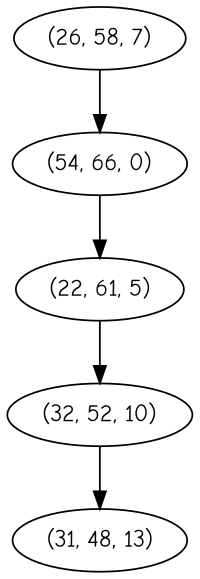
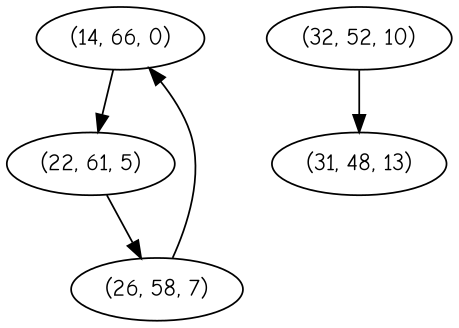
node "(54, 66, 0)": label "(54, 66, 0)" -> "(14, 66, 0)"
edge "(22, 61, 5)" -> "(32, 52, 10)": now "(22, 61, 5)" -> "(26, 58, 7)"
